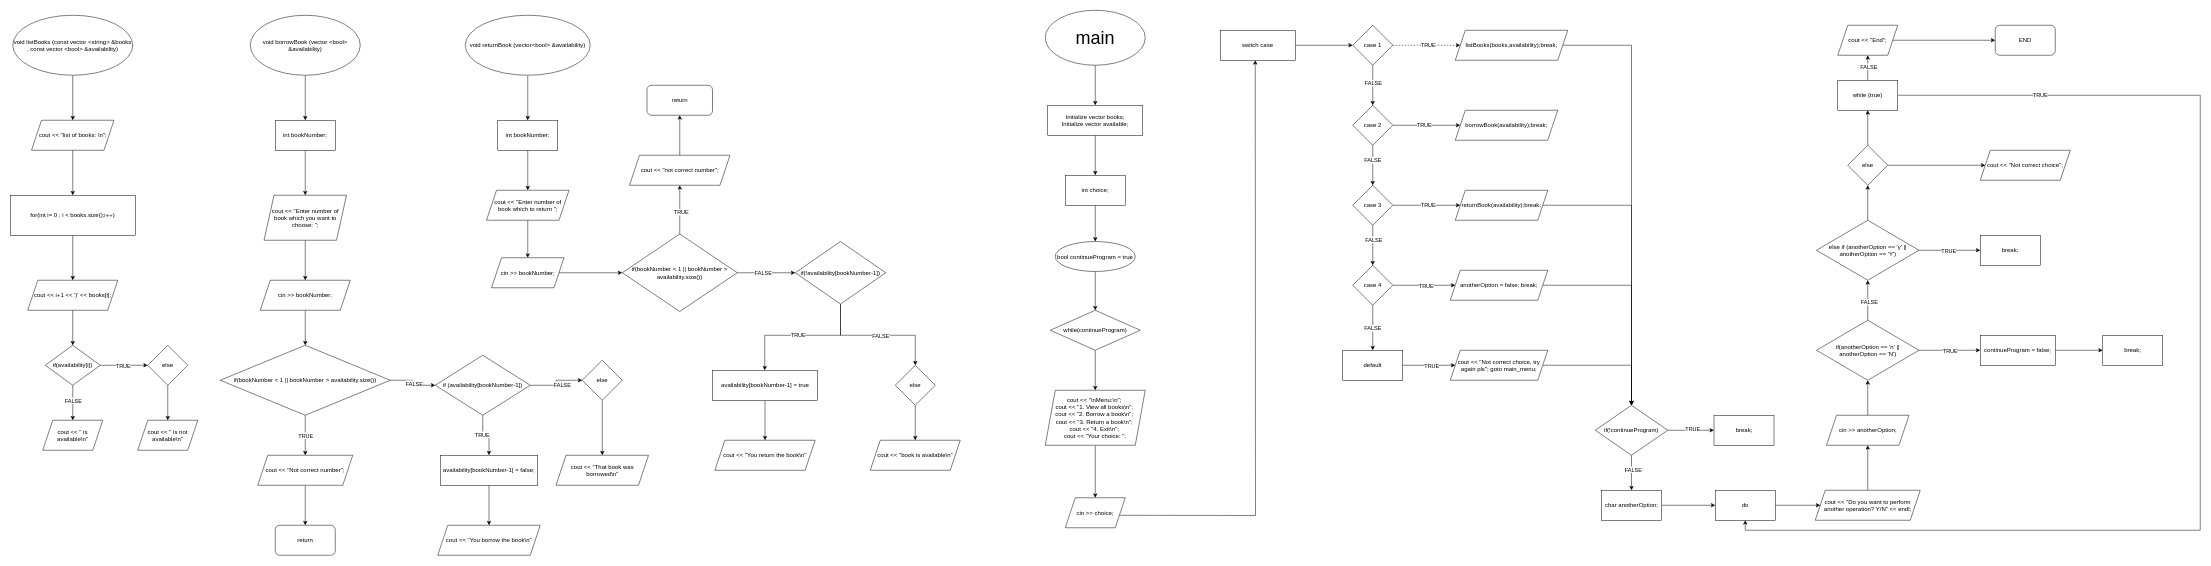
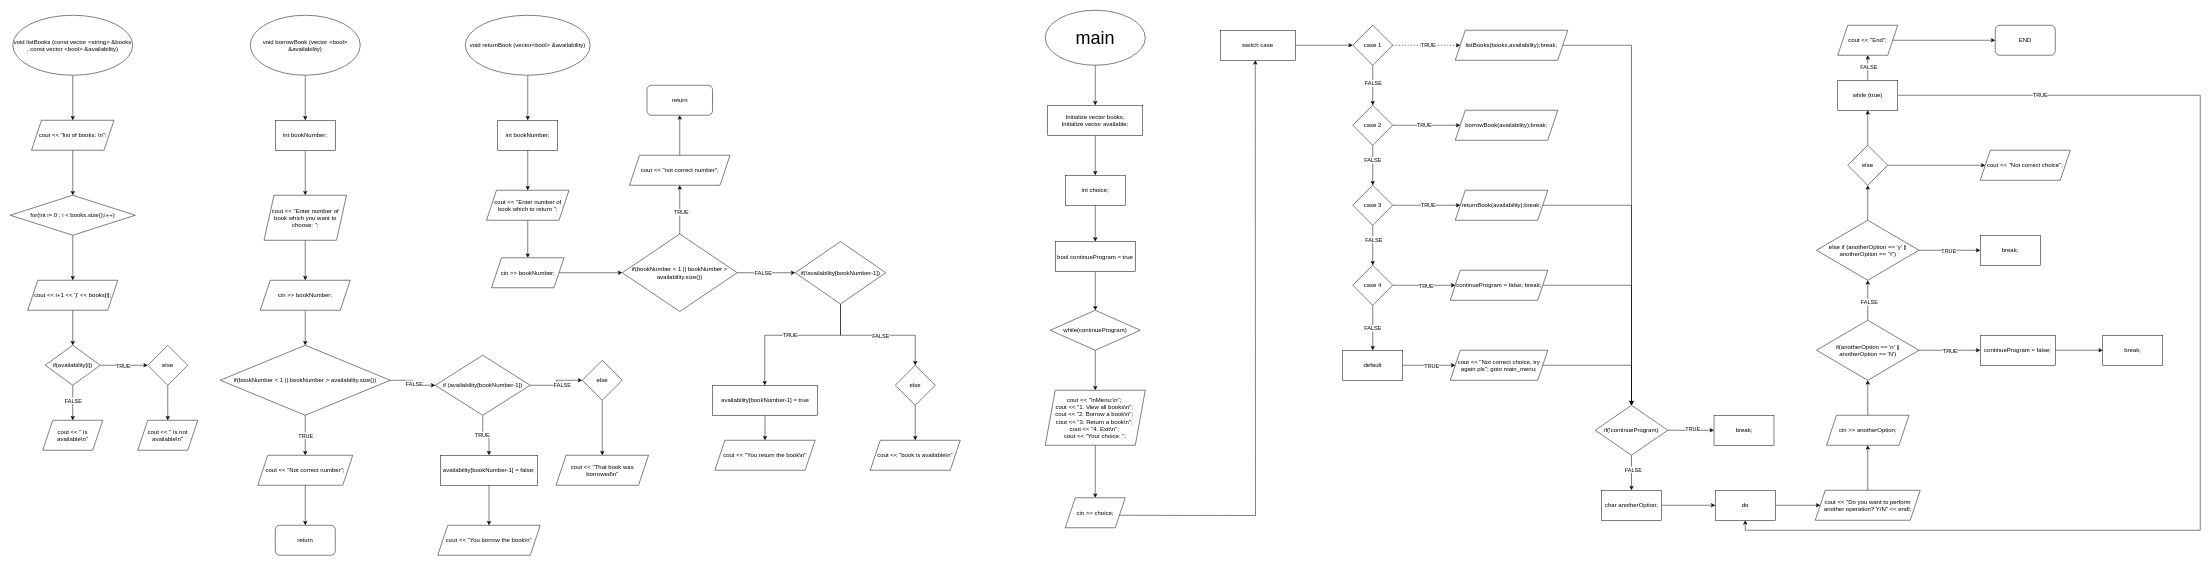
node "for(int i= 0 ; i < books.size();i++)": shape rectangle -> diamond
node "bool continueProgram = true": shape ellipse -> rectangle
node "anotherOption = false; break;": label "anotherOption = false; break;" -> "continueProgram = false; break;"
node "availability[bookNumber-1] = true": moved (765, 385) -> (765, 400)
